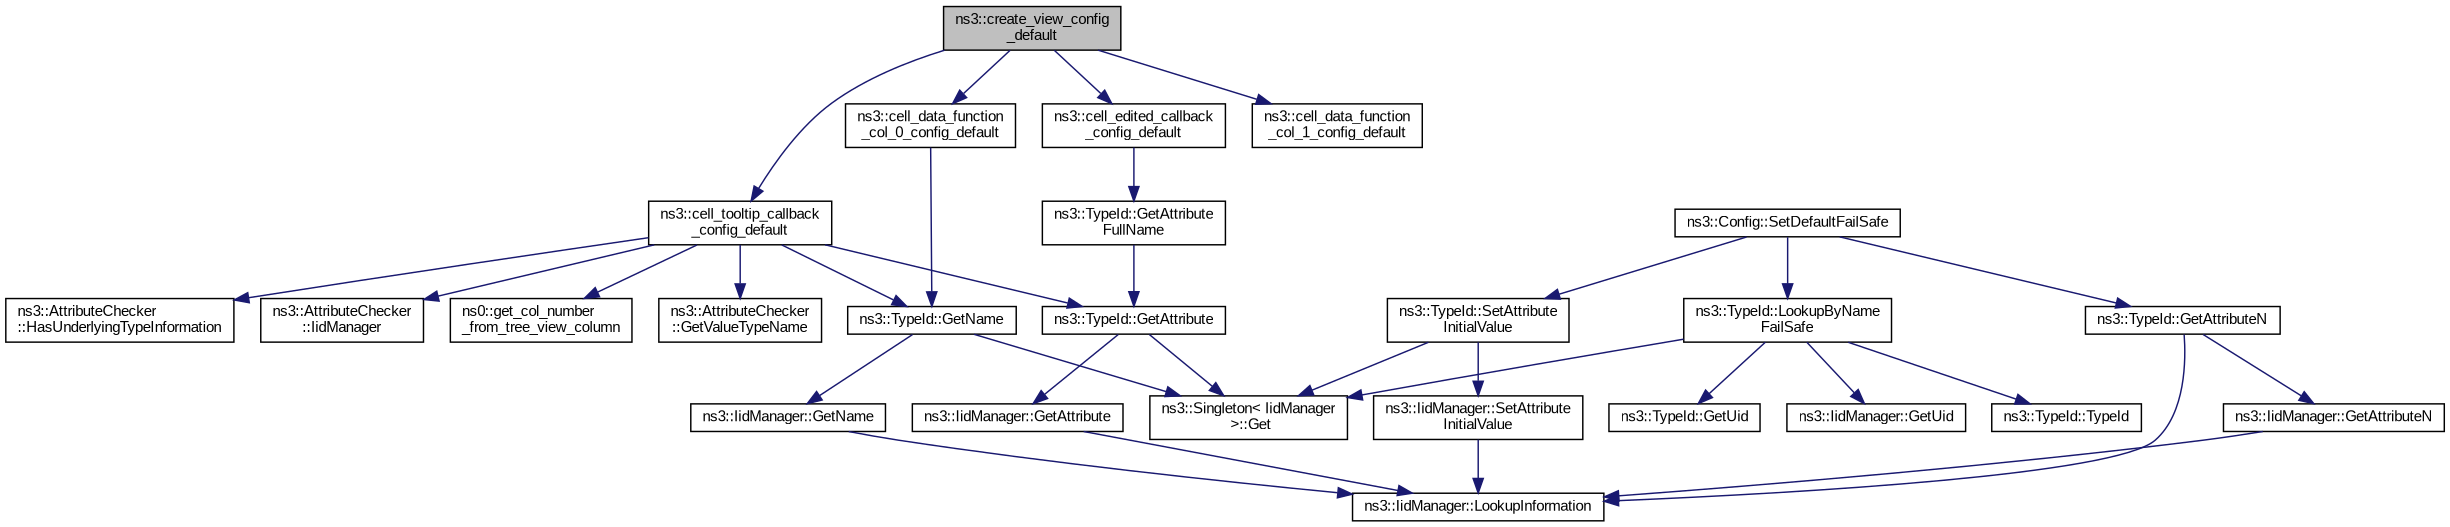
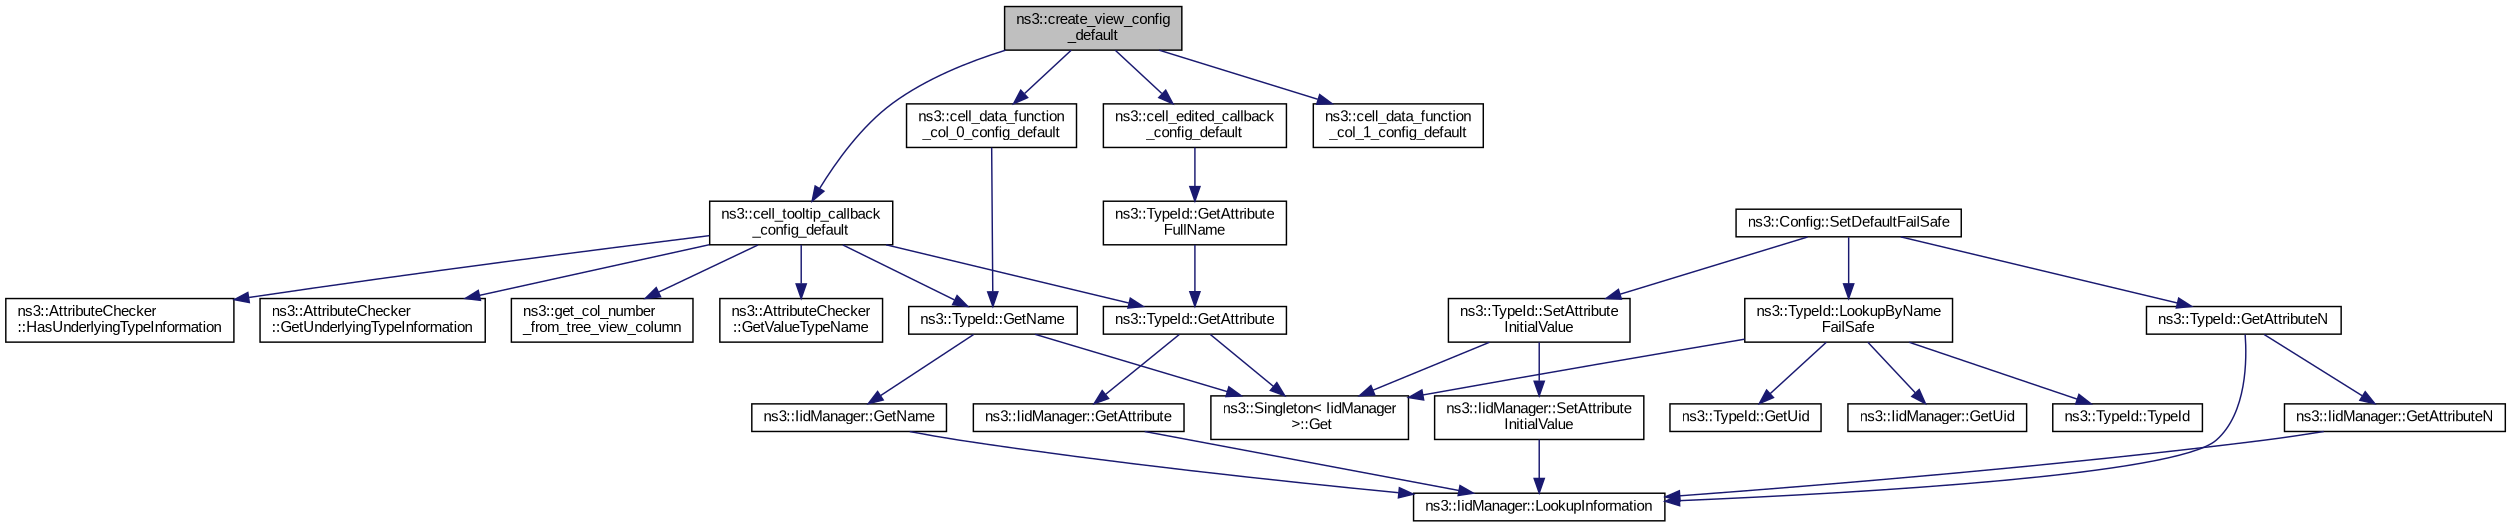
node "ns3::AttributeChecker ::IidManager": label "ns3::AttributeChecker ::IidManager" -> "ns3::AttributeChecker ::GetUnderlyingTypeInformation"
node "ns0::get_col_number _from_tree_view_column": label "ns0::get_col_number _from_tree_view_column" -> "ns3::get_col_number _from_tree_view_column"
